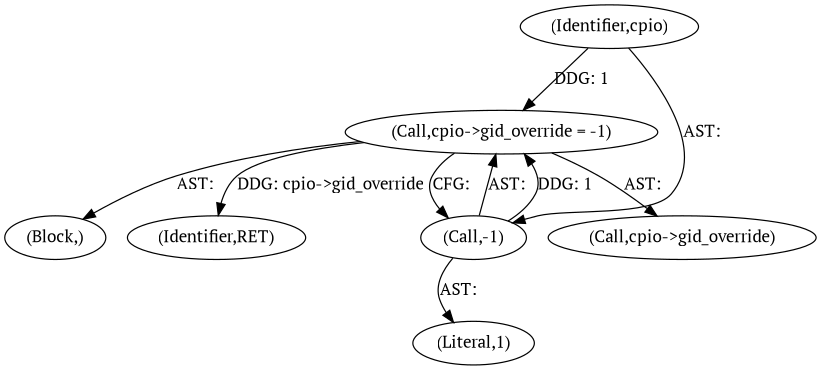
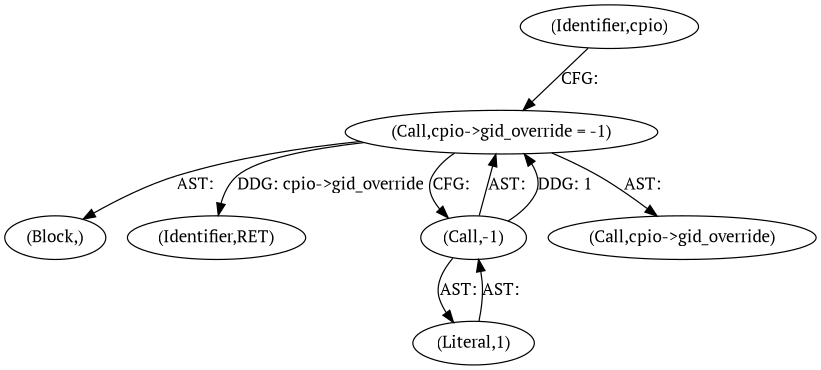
edge "(Identifier,cpio)" -> "(Call,cpio->gid_override = -1)": label "DDG: 1" -> "CFG: "
edge "(Identifier,cpio)" -> "(Call,-1)": now "(Literal,1)" -> "(Call,-1)"
